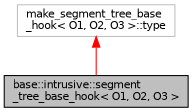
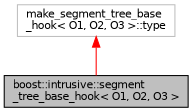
node "base::intrusive::segment _tree_base_hook< O1, O2, O3 >": label "base::intrusive::segment _tree_base_hook< O1, O2, O3 >" -> "boost::intrusive::segment _tree_base_hook< O1, O2, O3 >"
